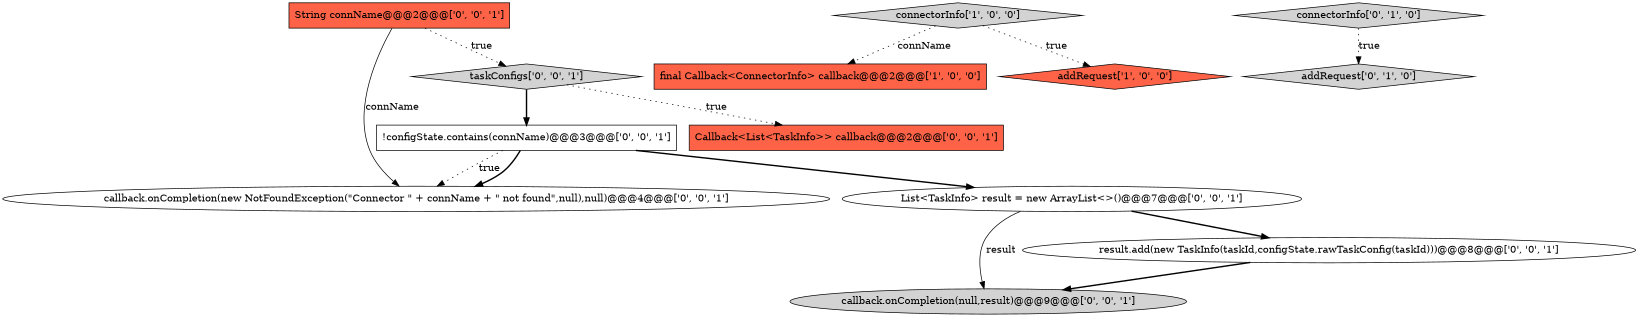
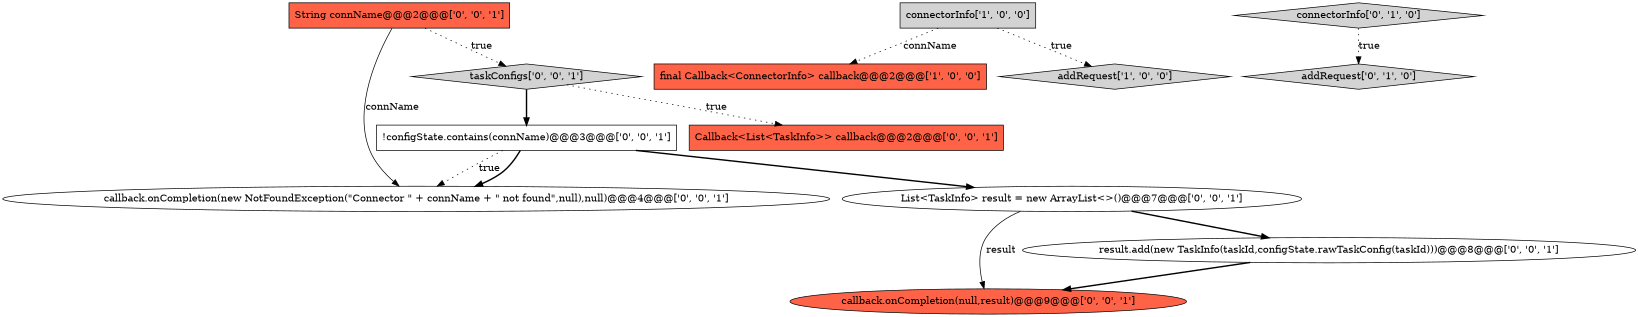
node "connectorInfo['1', '0', '0']": shape diamond -> box
node "addRequest['1', '0', '0']": fillcolor tomato -> lightgray
node "callback.onCompletion(null,result)@@@9@@@['0', '0', '1']": fillcolor lightgray -> tomato
